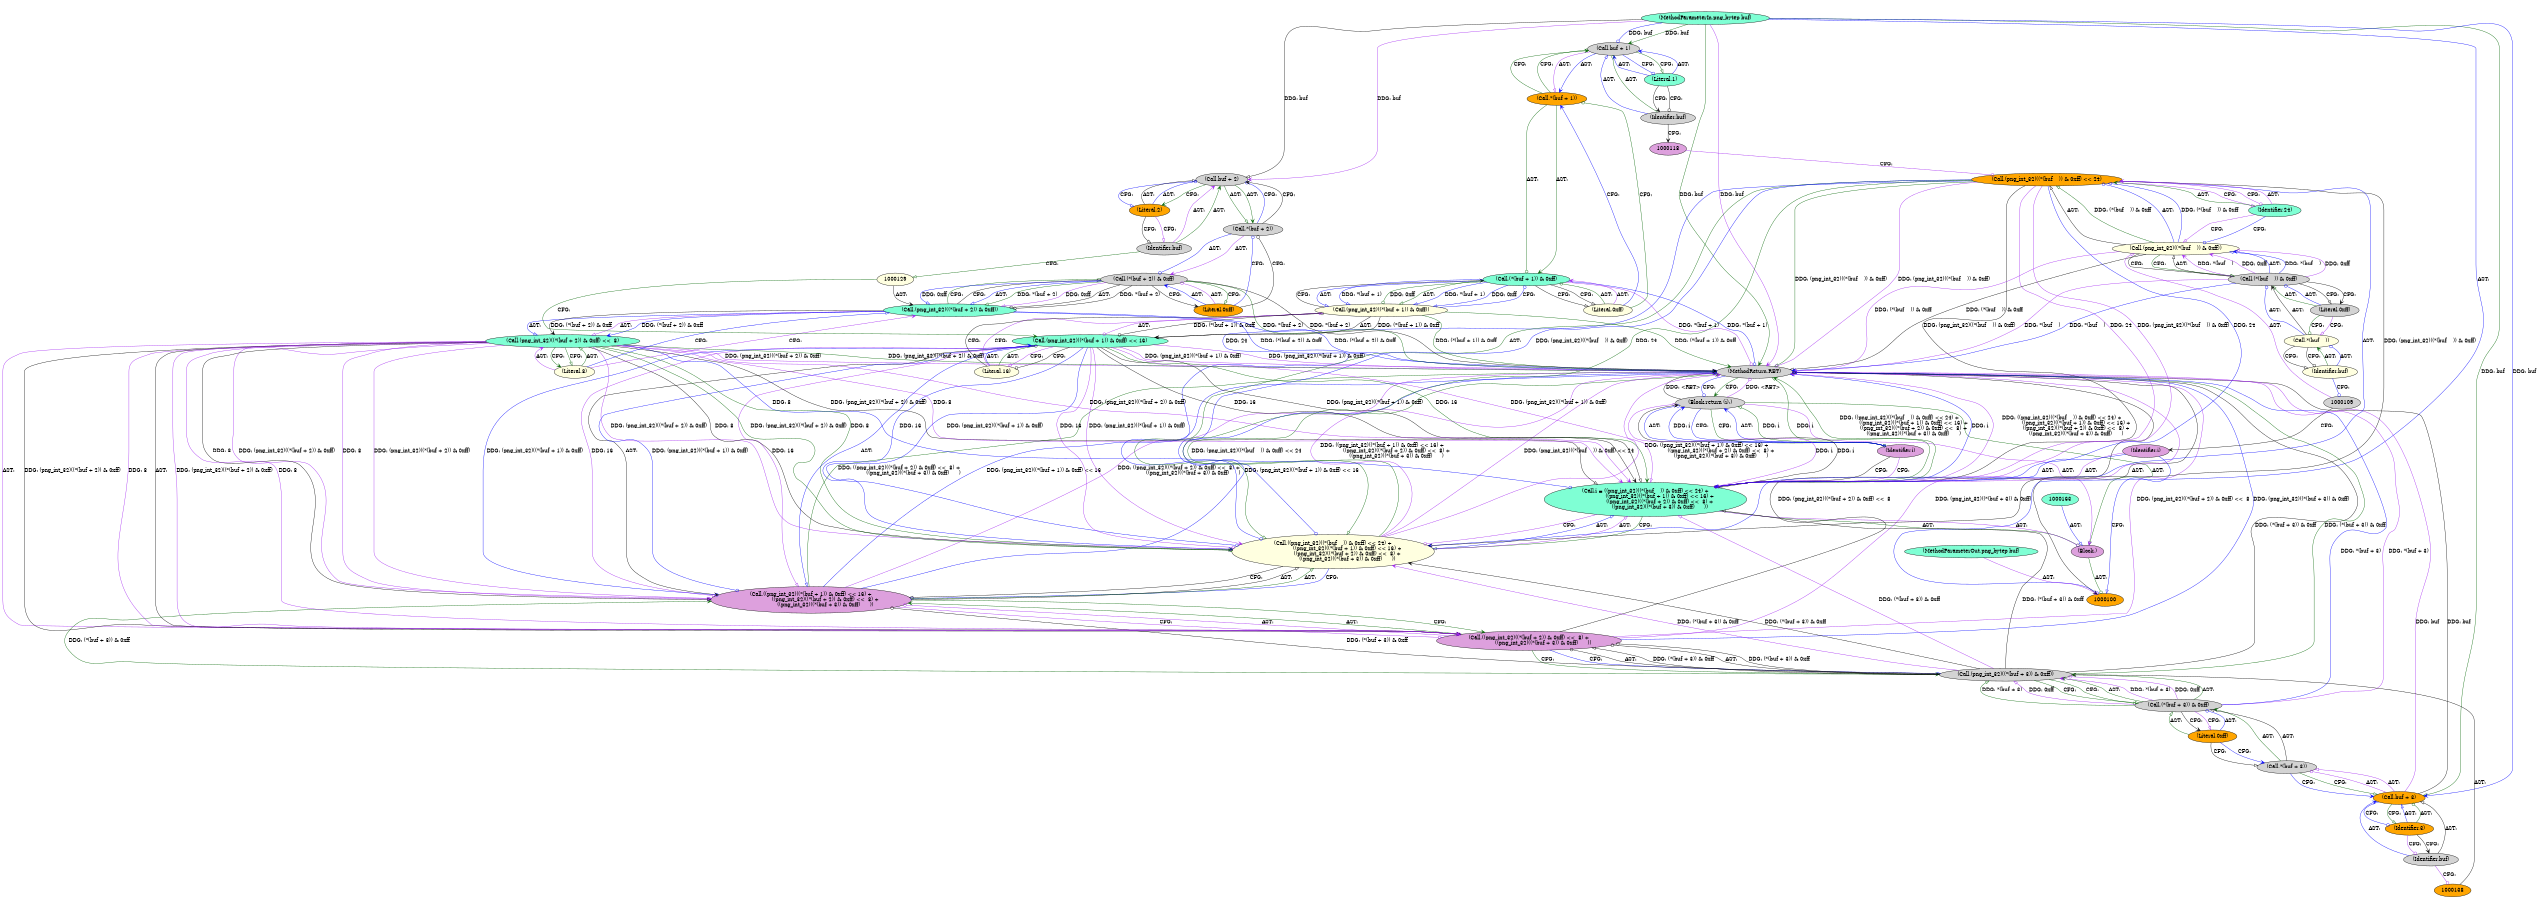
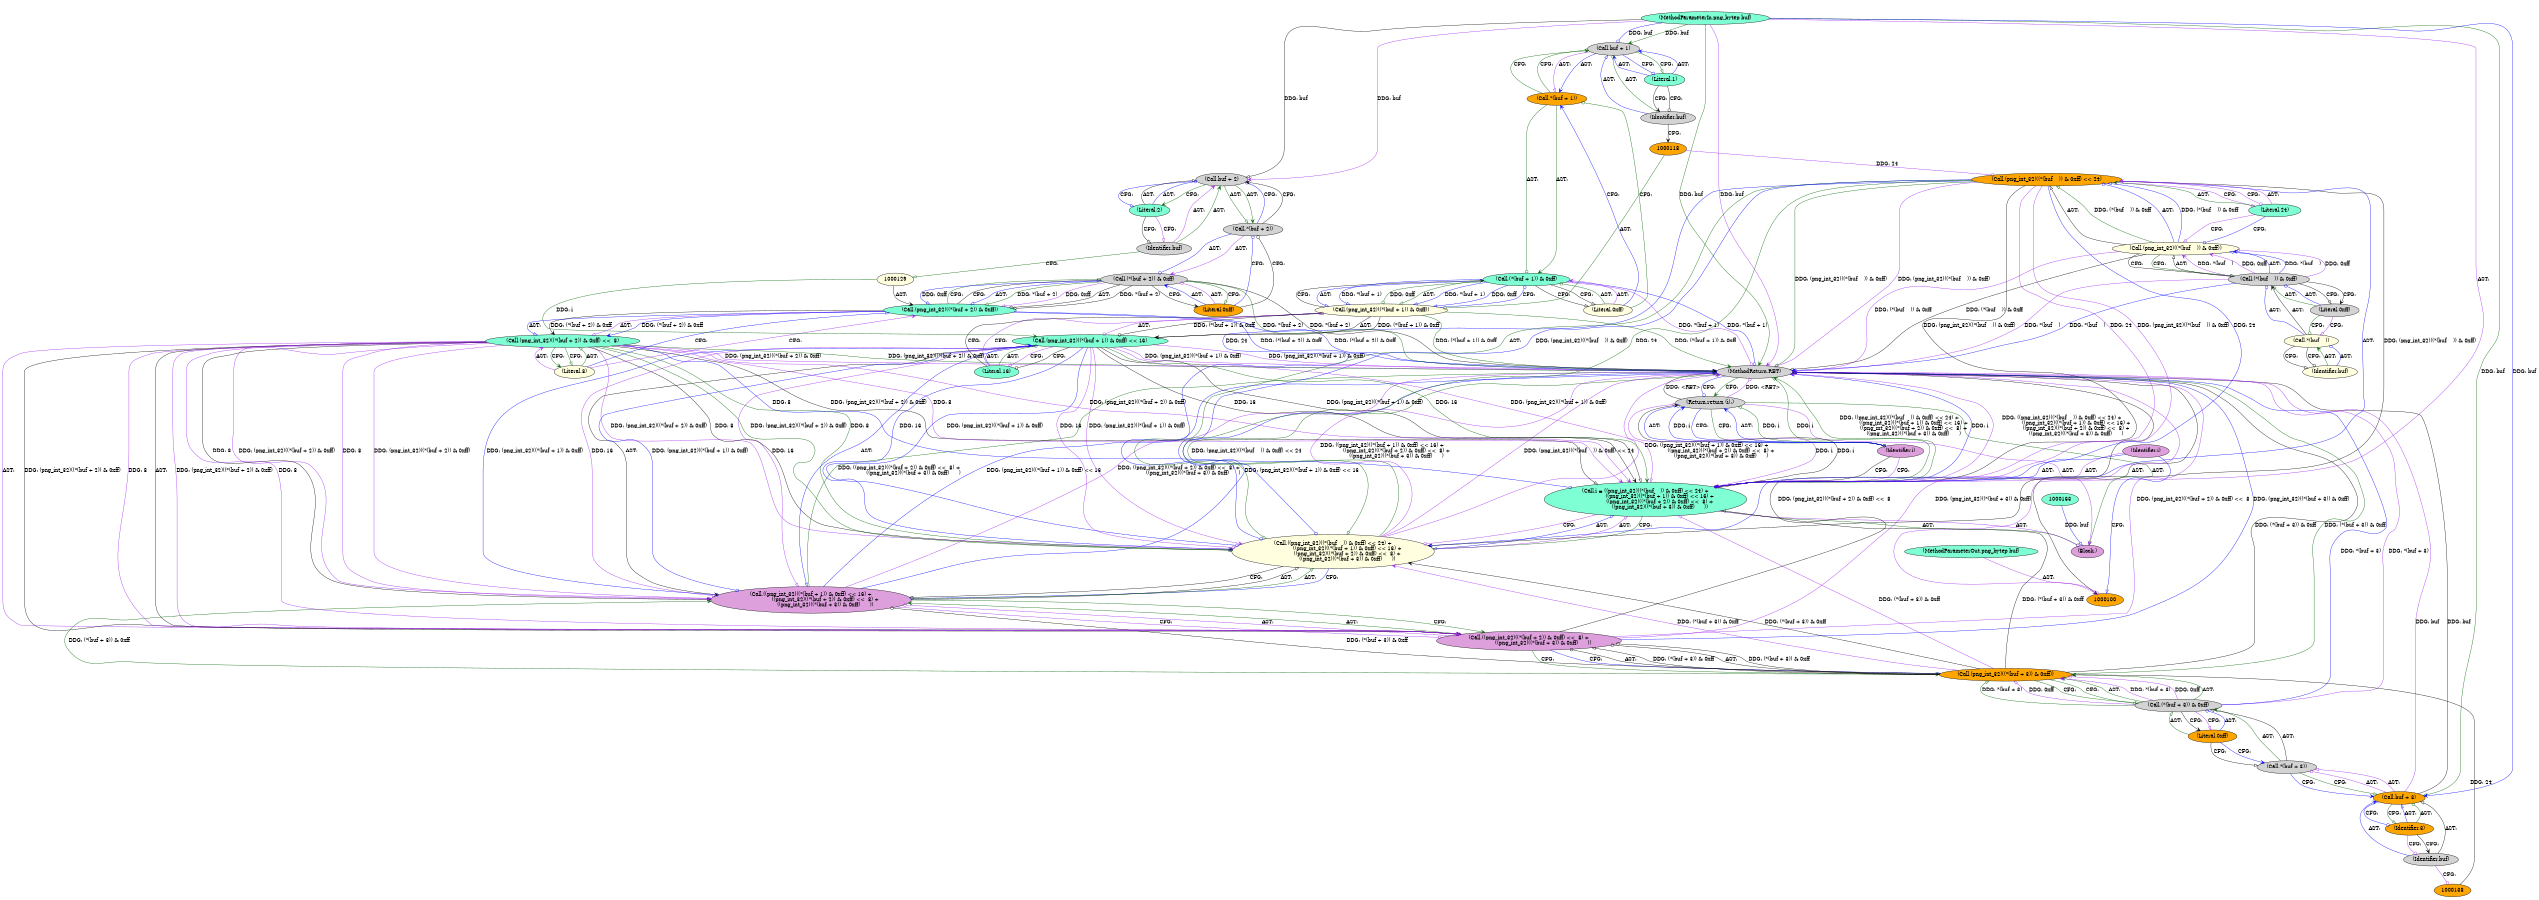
node "1000118": fillcolor plum -> orange
edge "1000118" -> "(Call,(png_int_32)((*(buf    )) & 0xff) << 24)": label "CFG: " -> "DDG: 24"
node "(Literal,2)": fillcolor orange -> aquamarine
node "(Identifier,24)": label "(Identifier,24)" -> "(Literal,24)"
edge "1000118" -> "(Call,(png_int_32)((*(buf + 1)) & 0xff))": added, label "AST:"
edge "(MethodParameterIn,png_bytep buf)" -> "1000100": color blue -> purple
edge "1000129" -> "(Call,(png_int_32)((*(buf + 1)) & 0xff) << 16)": label "CFG: " -> "DDG: i"
node "(Literal,16)": fillcolor lightyellow -> aquamarine
node "(Block,return (i);)": label "(Block,return (i);)" -> "(Return,return (i);)"
node "1000109": removed
edge "1000163" -> "(Block,)": label "AST: " -> "DDG: buf"
edge "(Block,)" -> "1000100": removed, label "AST:"
node "(Call,(png_int_32)((*(buf + 3)) & 0xff))": fillcolor lightgrey -> orange
edge "1000138" -> "(Call,(png_int_32)((*(buf + 3)) & 0xff))": label "AST: " -> "DDG: 24"
